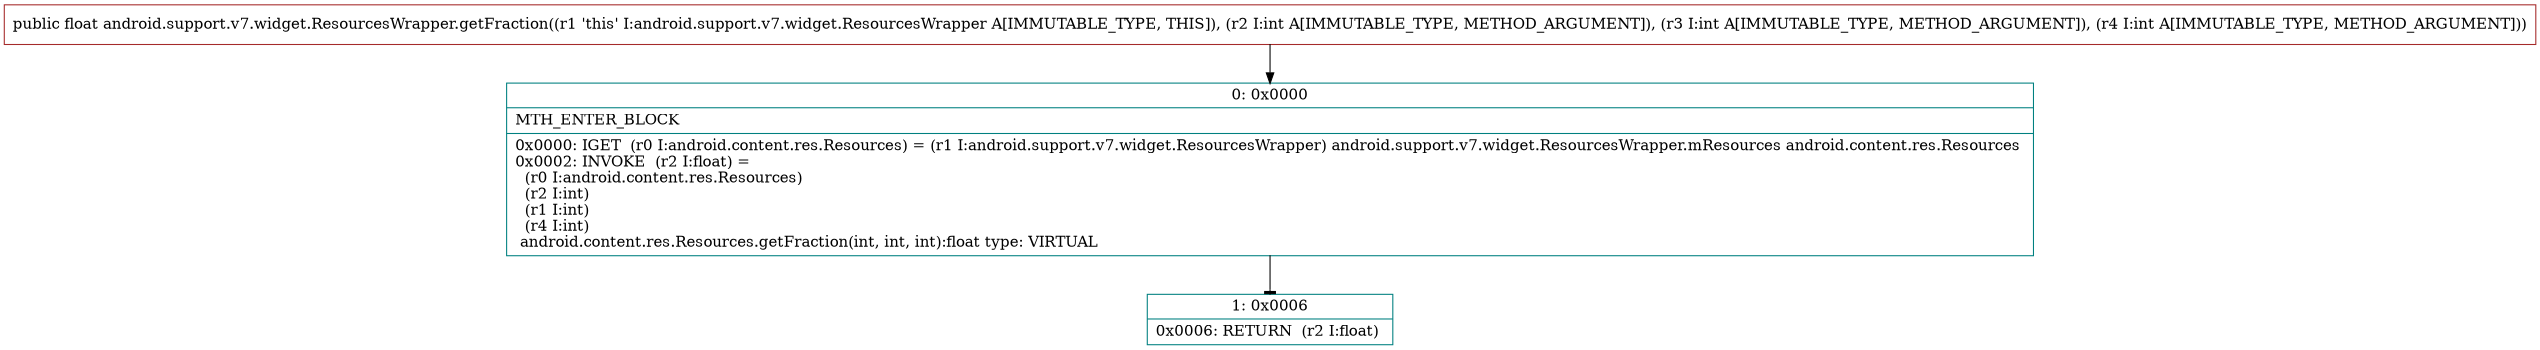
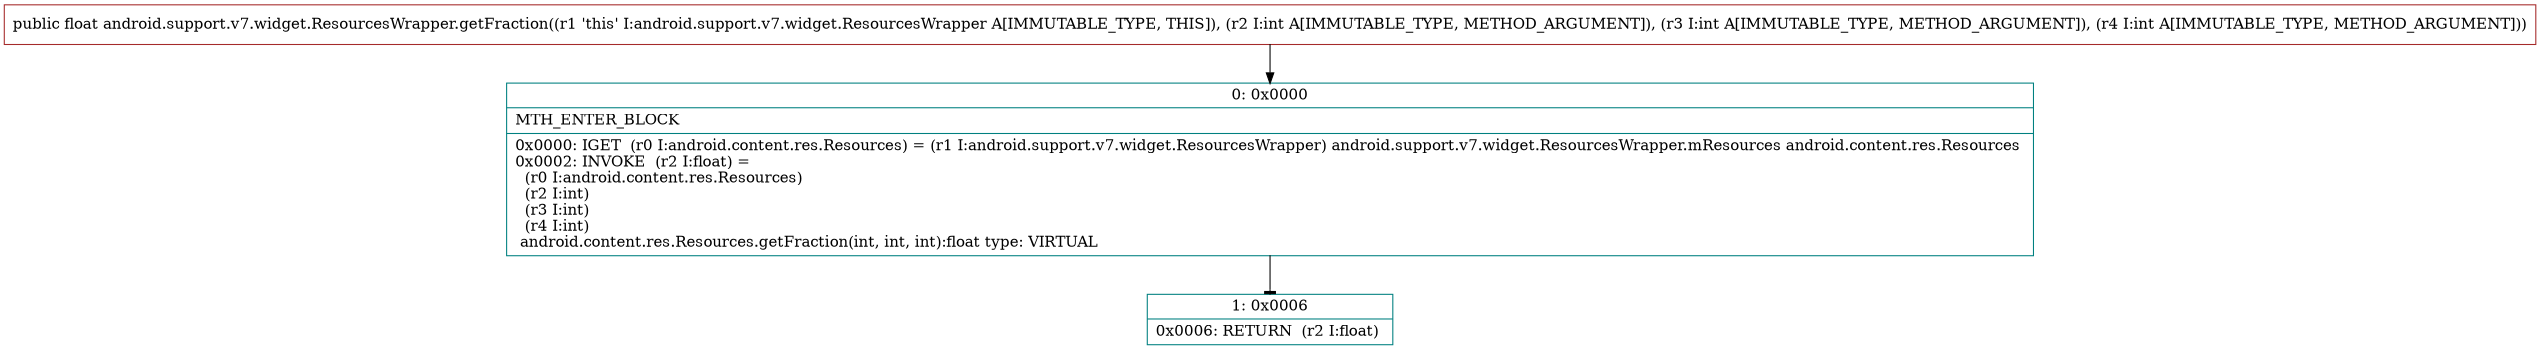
node "0: 0x0000": text "(r1 I:int)" -> "(r3 I:int)"
